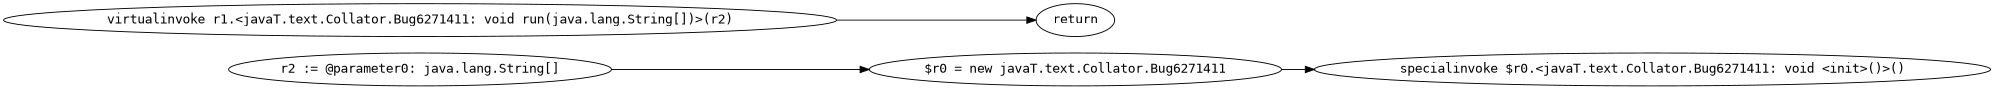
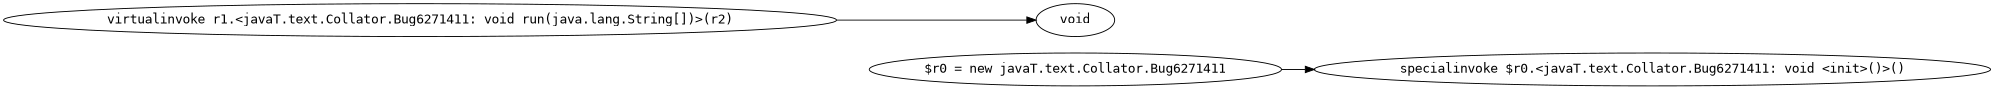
node "return": label "return" -> "void"
node "r2 := @parameter0: java.lang.String[]": removed
